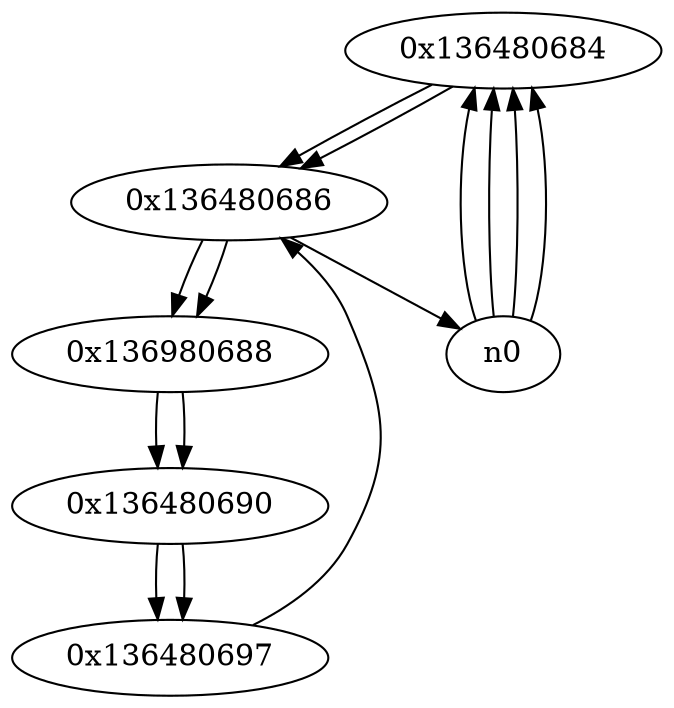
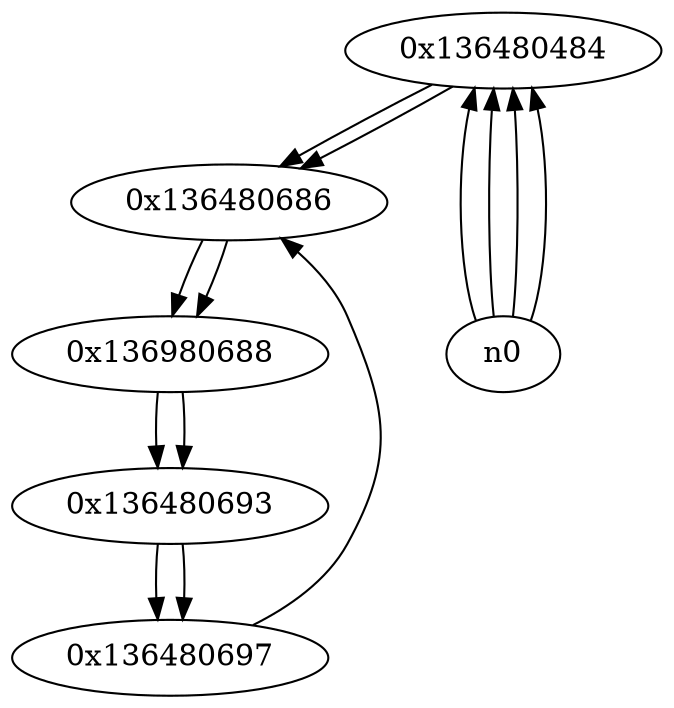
node "0x136480684": label "0x136480684" -> "0x136480484"
edge "0x136480686" -> "n0": removed
node "0x136480690": label "0x136480690" -> "0x136480693"
